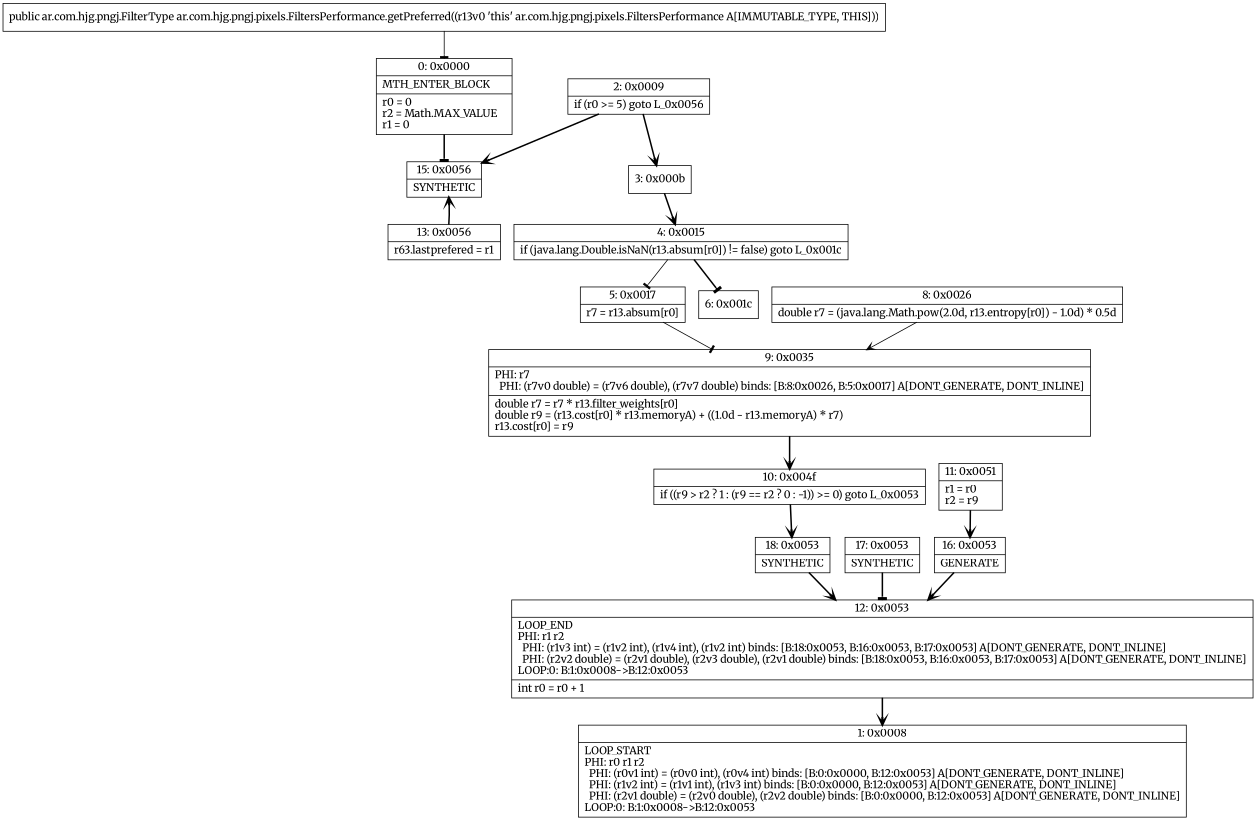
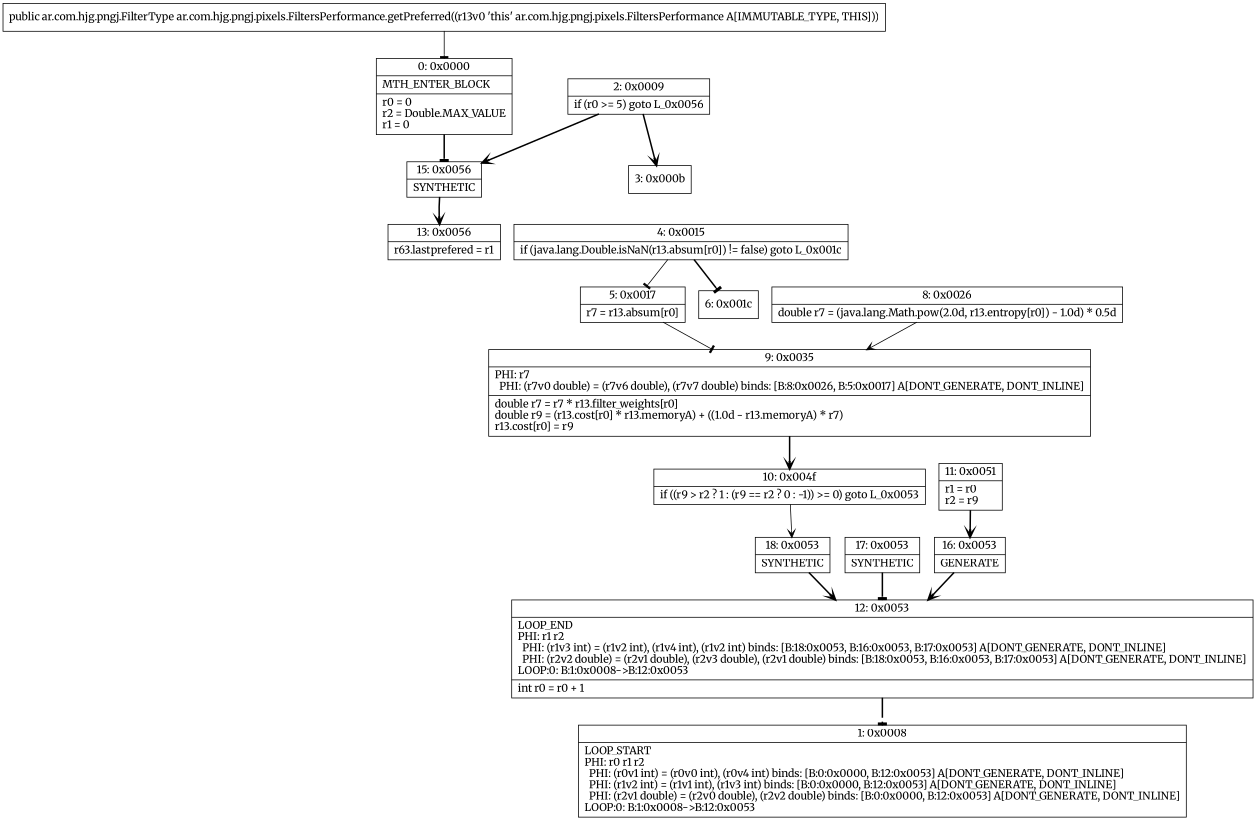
node "0: 0x0000": text "r2 = Math.MAX_VALUE" -> "r2 = Double.MAX_VALUE"
edge "3: 0x000b" -> "4: 0x0015": removed
edge "13: 0x0056" -> "15: 0x0056": reversed
edge "10: 0x004f" -> "18: 0x0053": style bold -> solid
edge "12: 0x0053" -> "1: 0x0008": arrowhead vee -> tee
